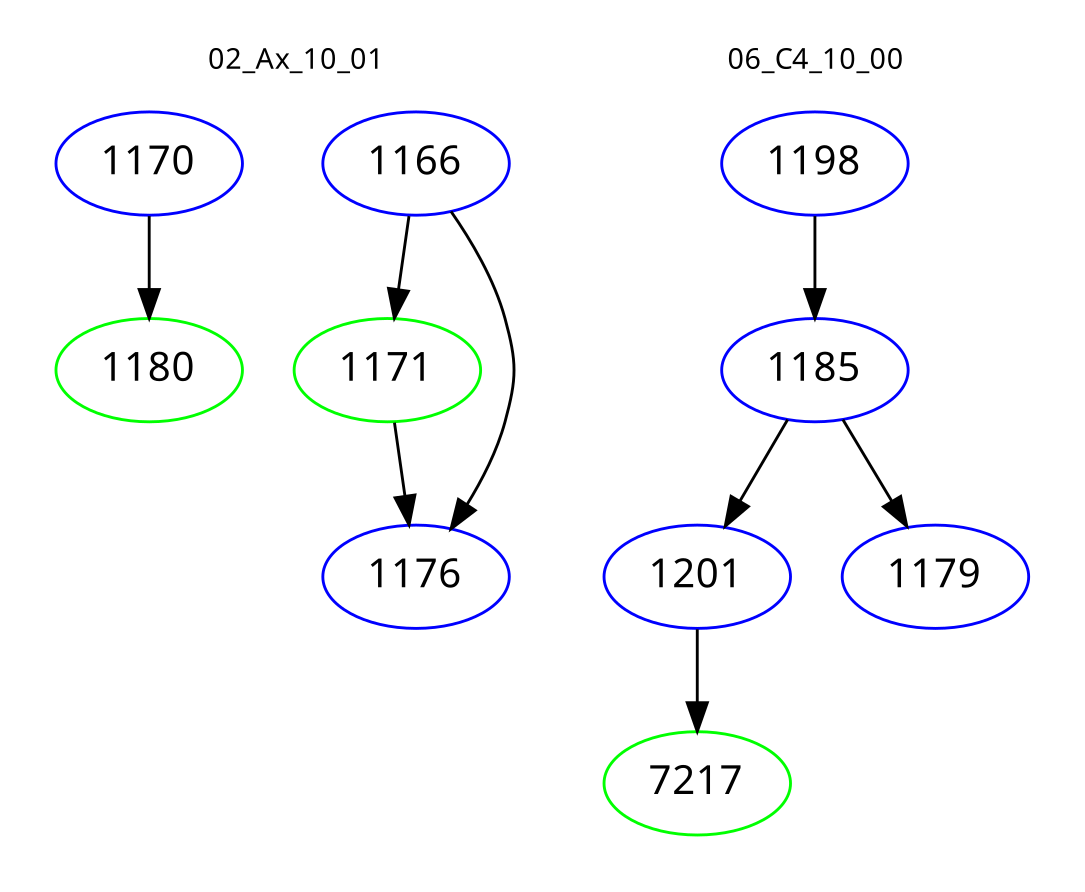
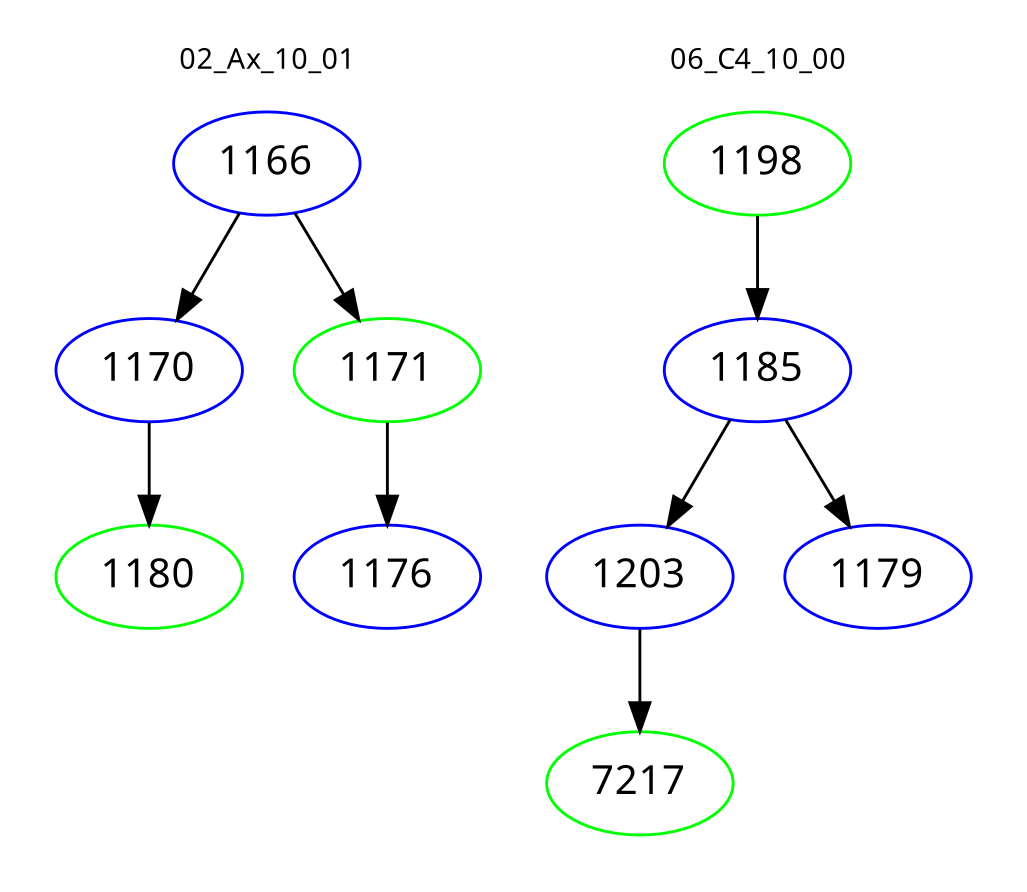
node "1198": color blue -> green
edge "1166" -> "1176": now "1166" -> "1170"
node "1201": label "1201" -> "1203"
